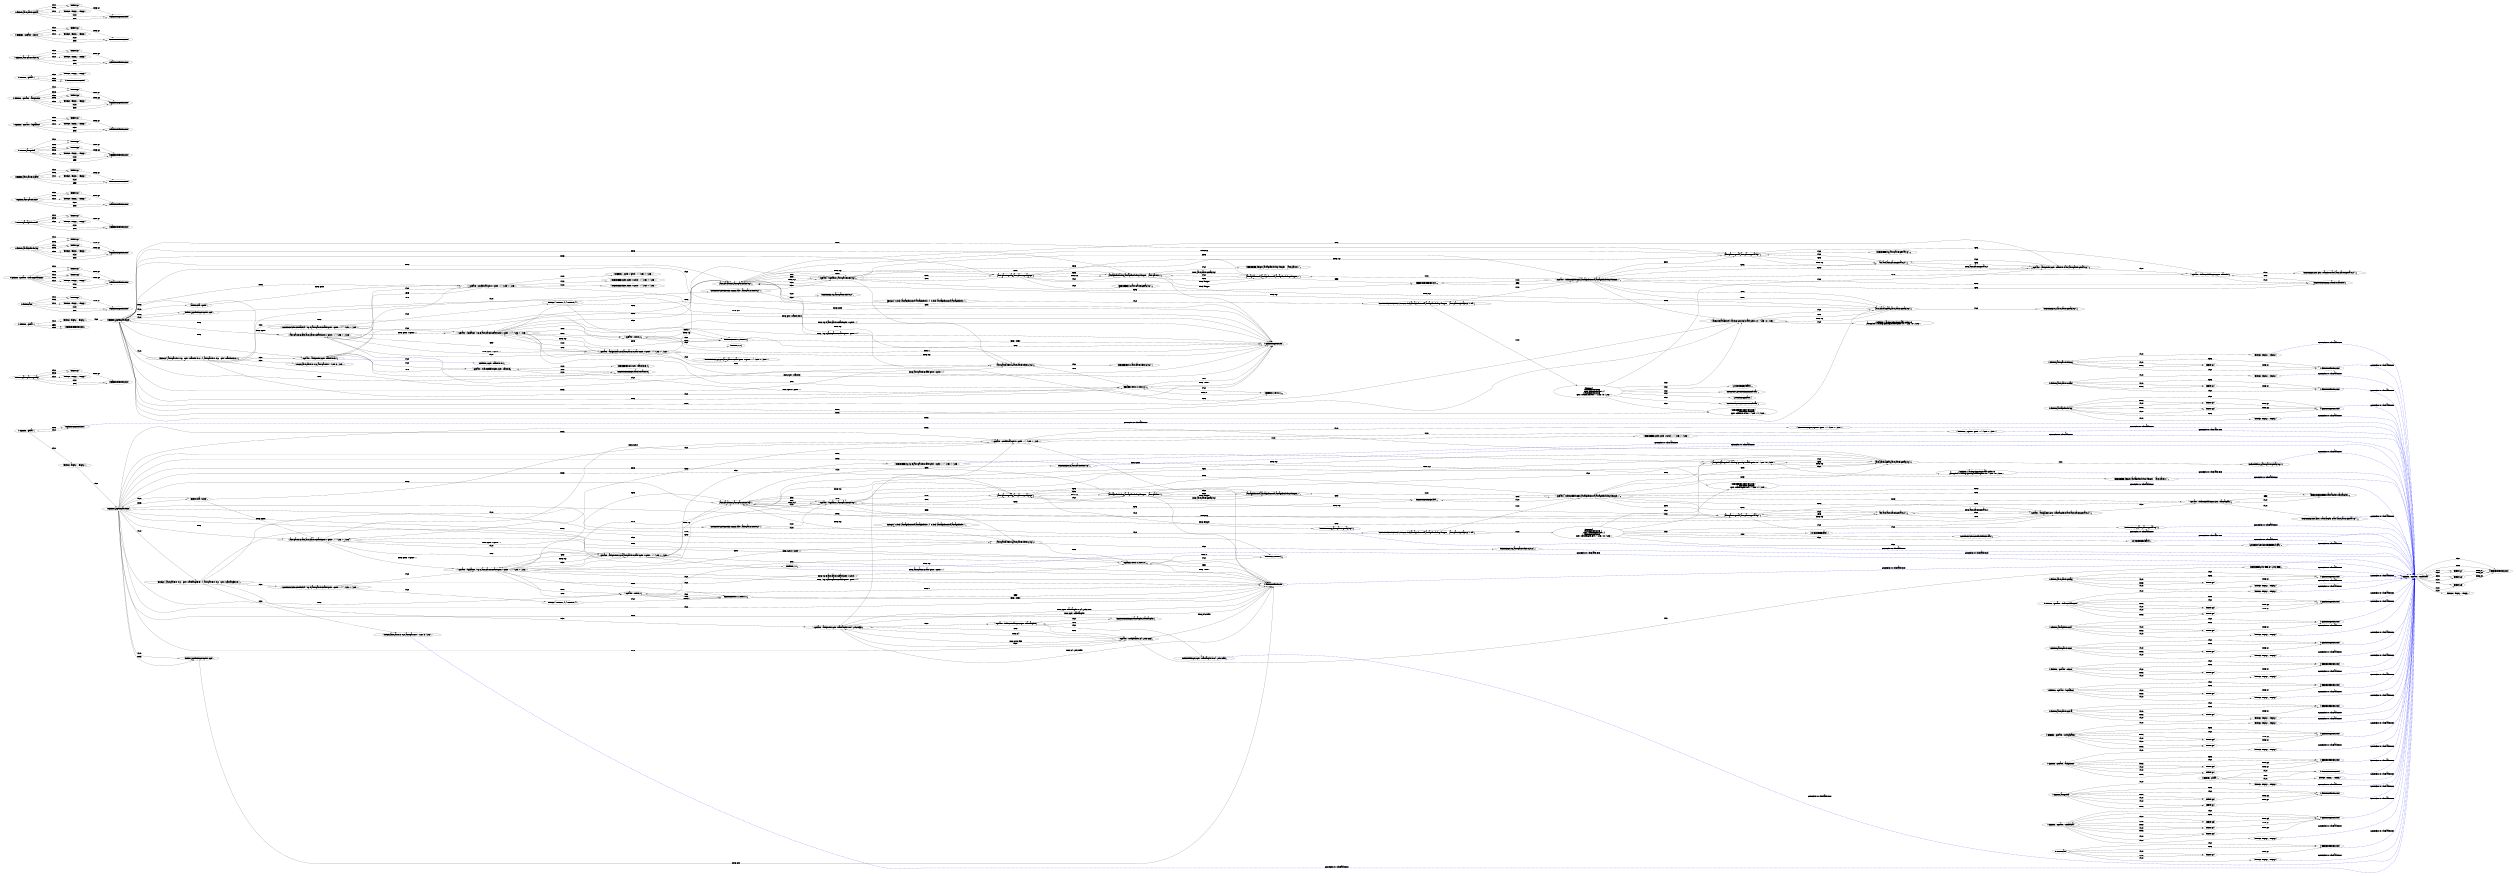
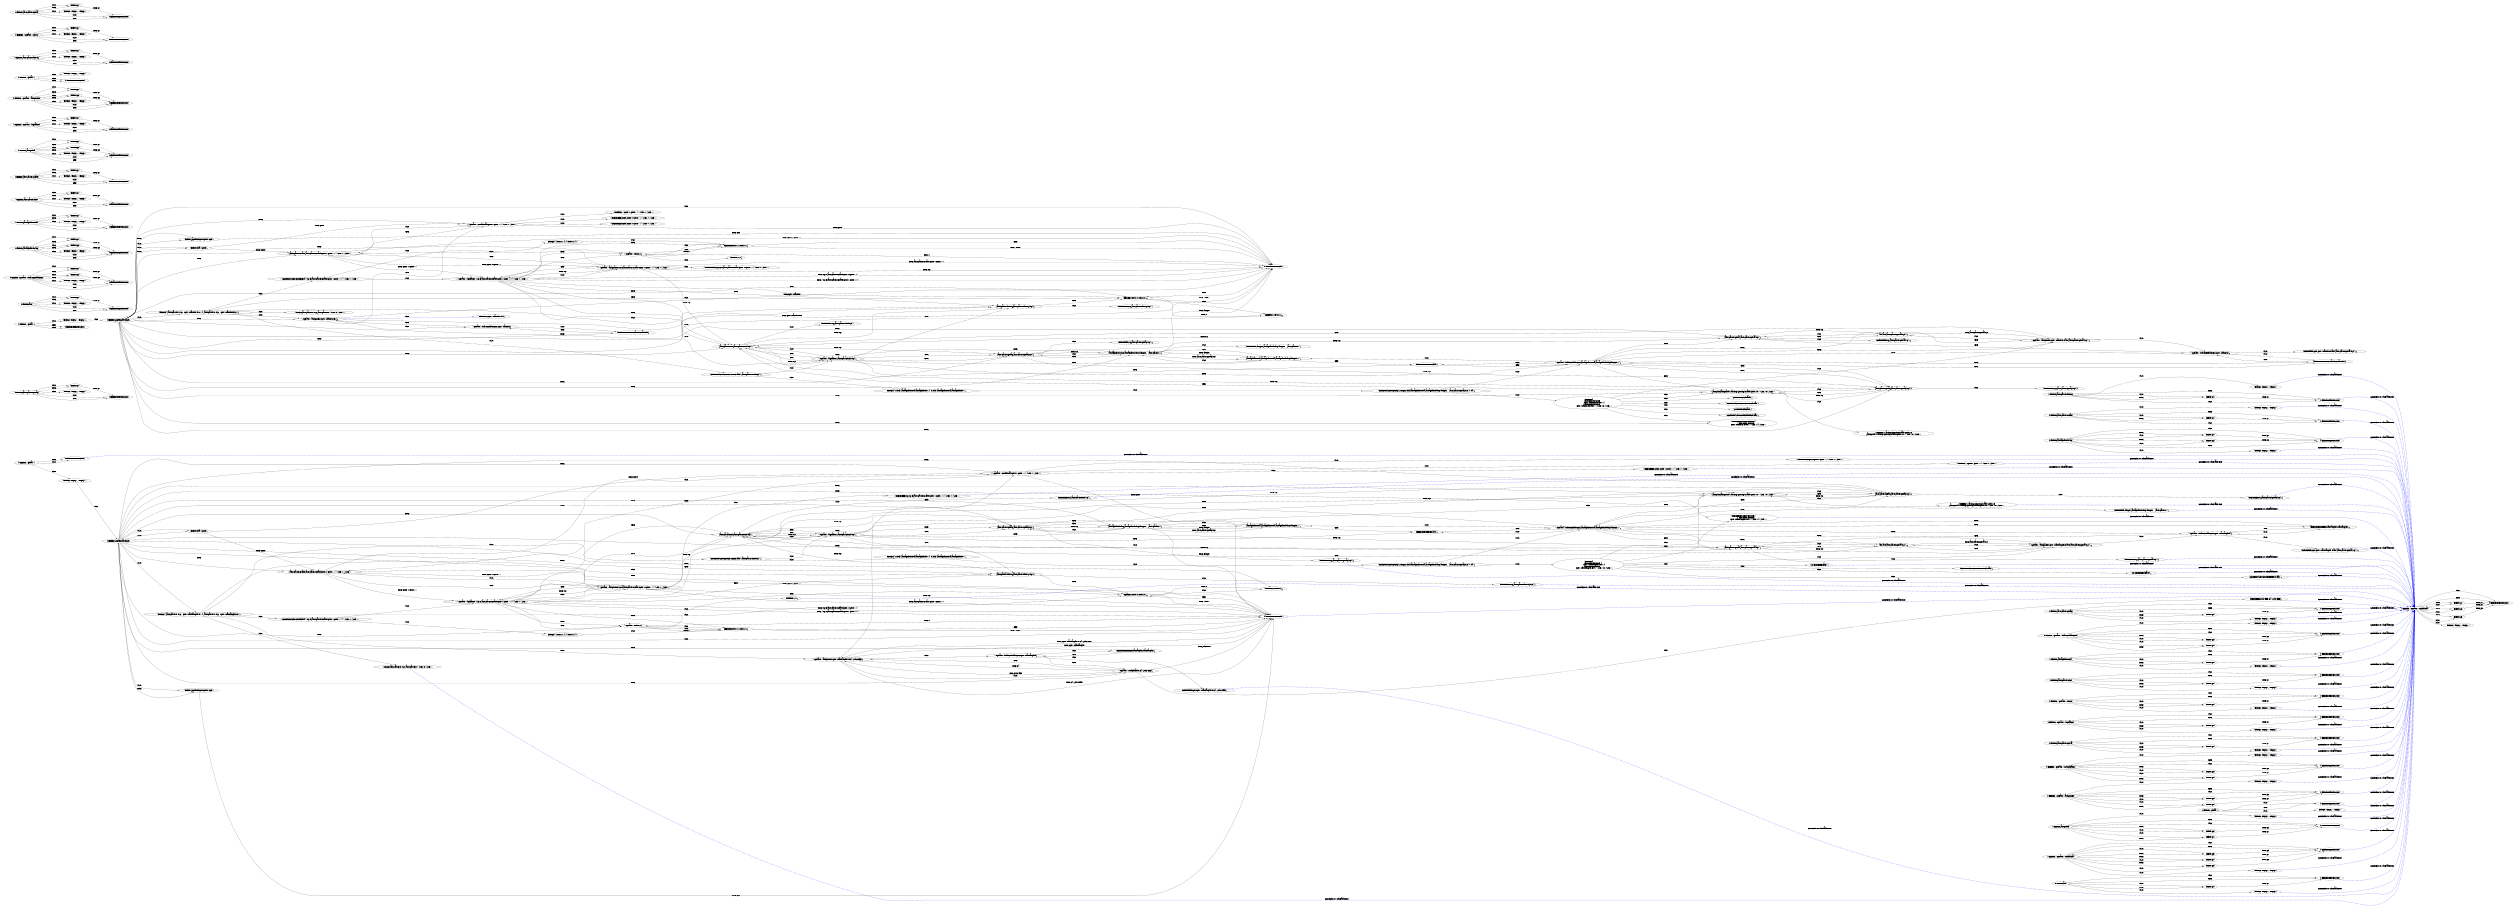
node "(IDENTIFIER,opts,opts->max_size = 0)": removed
